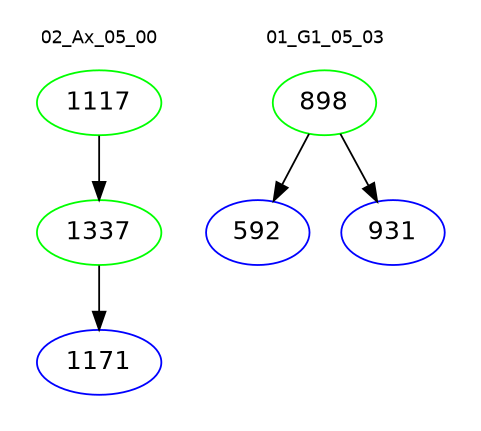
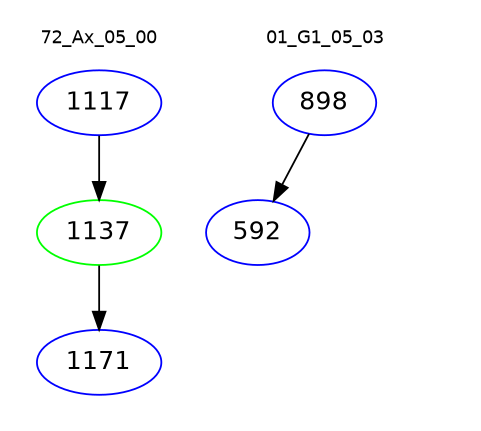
cluster "02_Ax_05_00": label "02_Ax_05_00" -> "72_Ax_05_00"
node "1117": color green -> blue
node "898": color green -> blue
node "1337": label "1337" -> "1137"
node "931": removed
